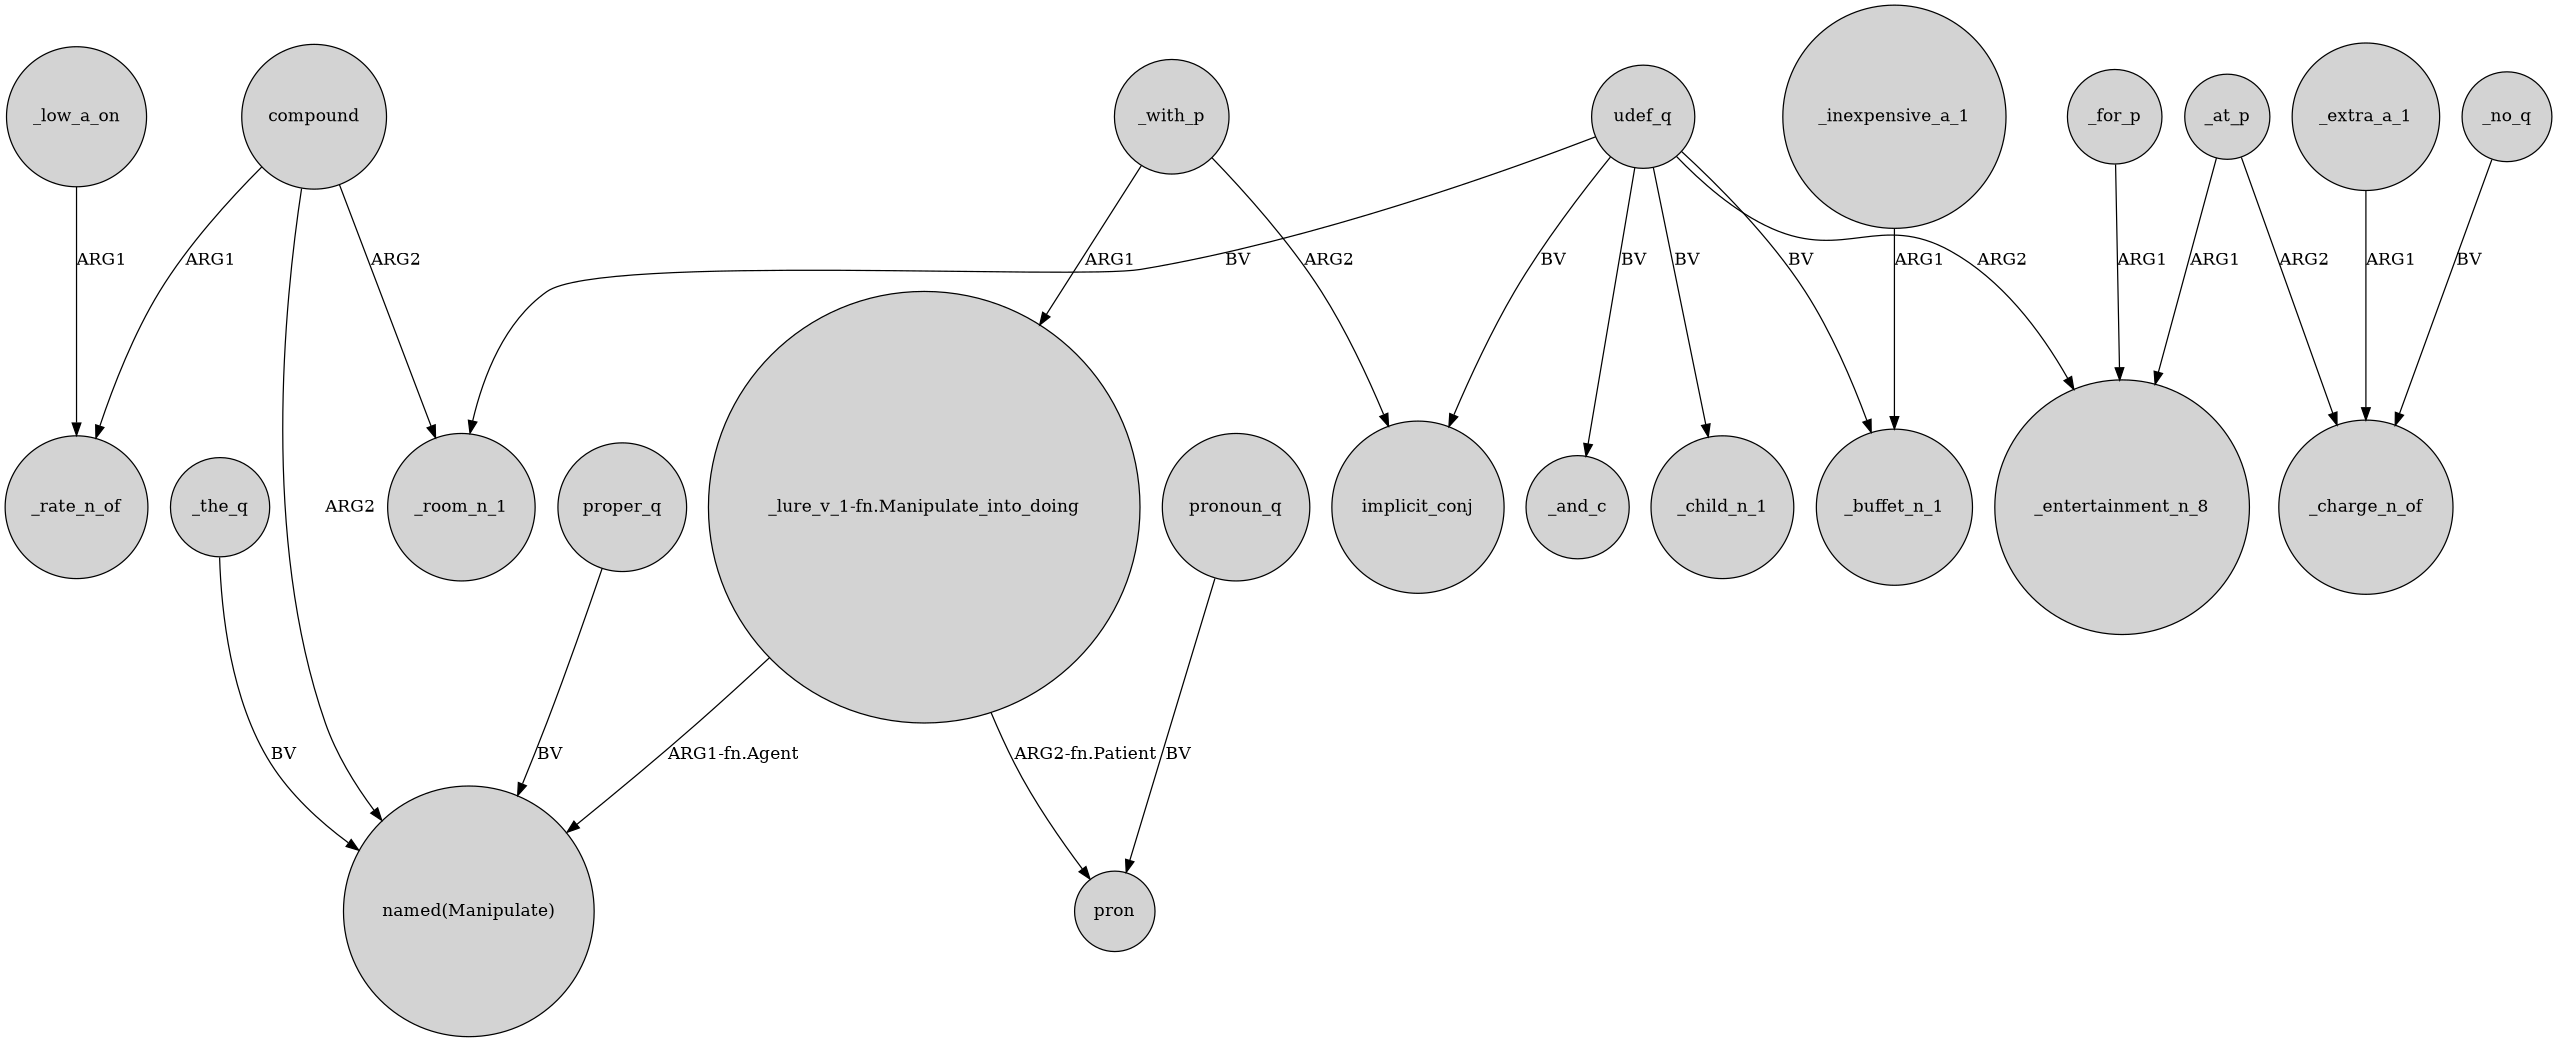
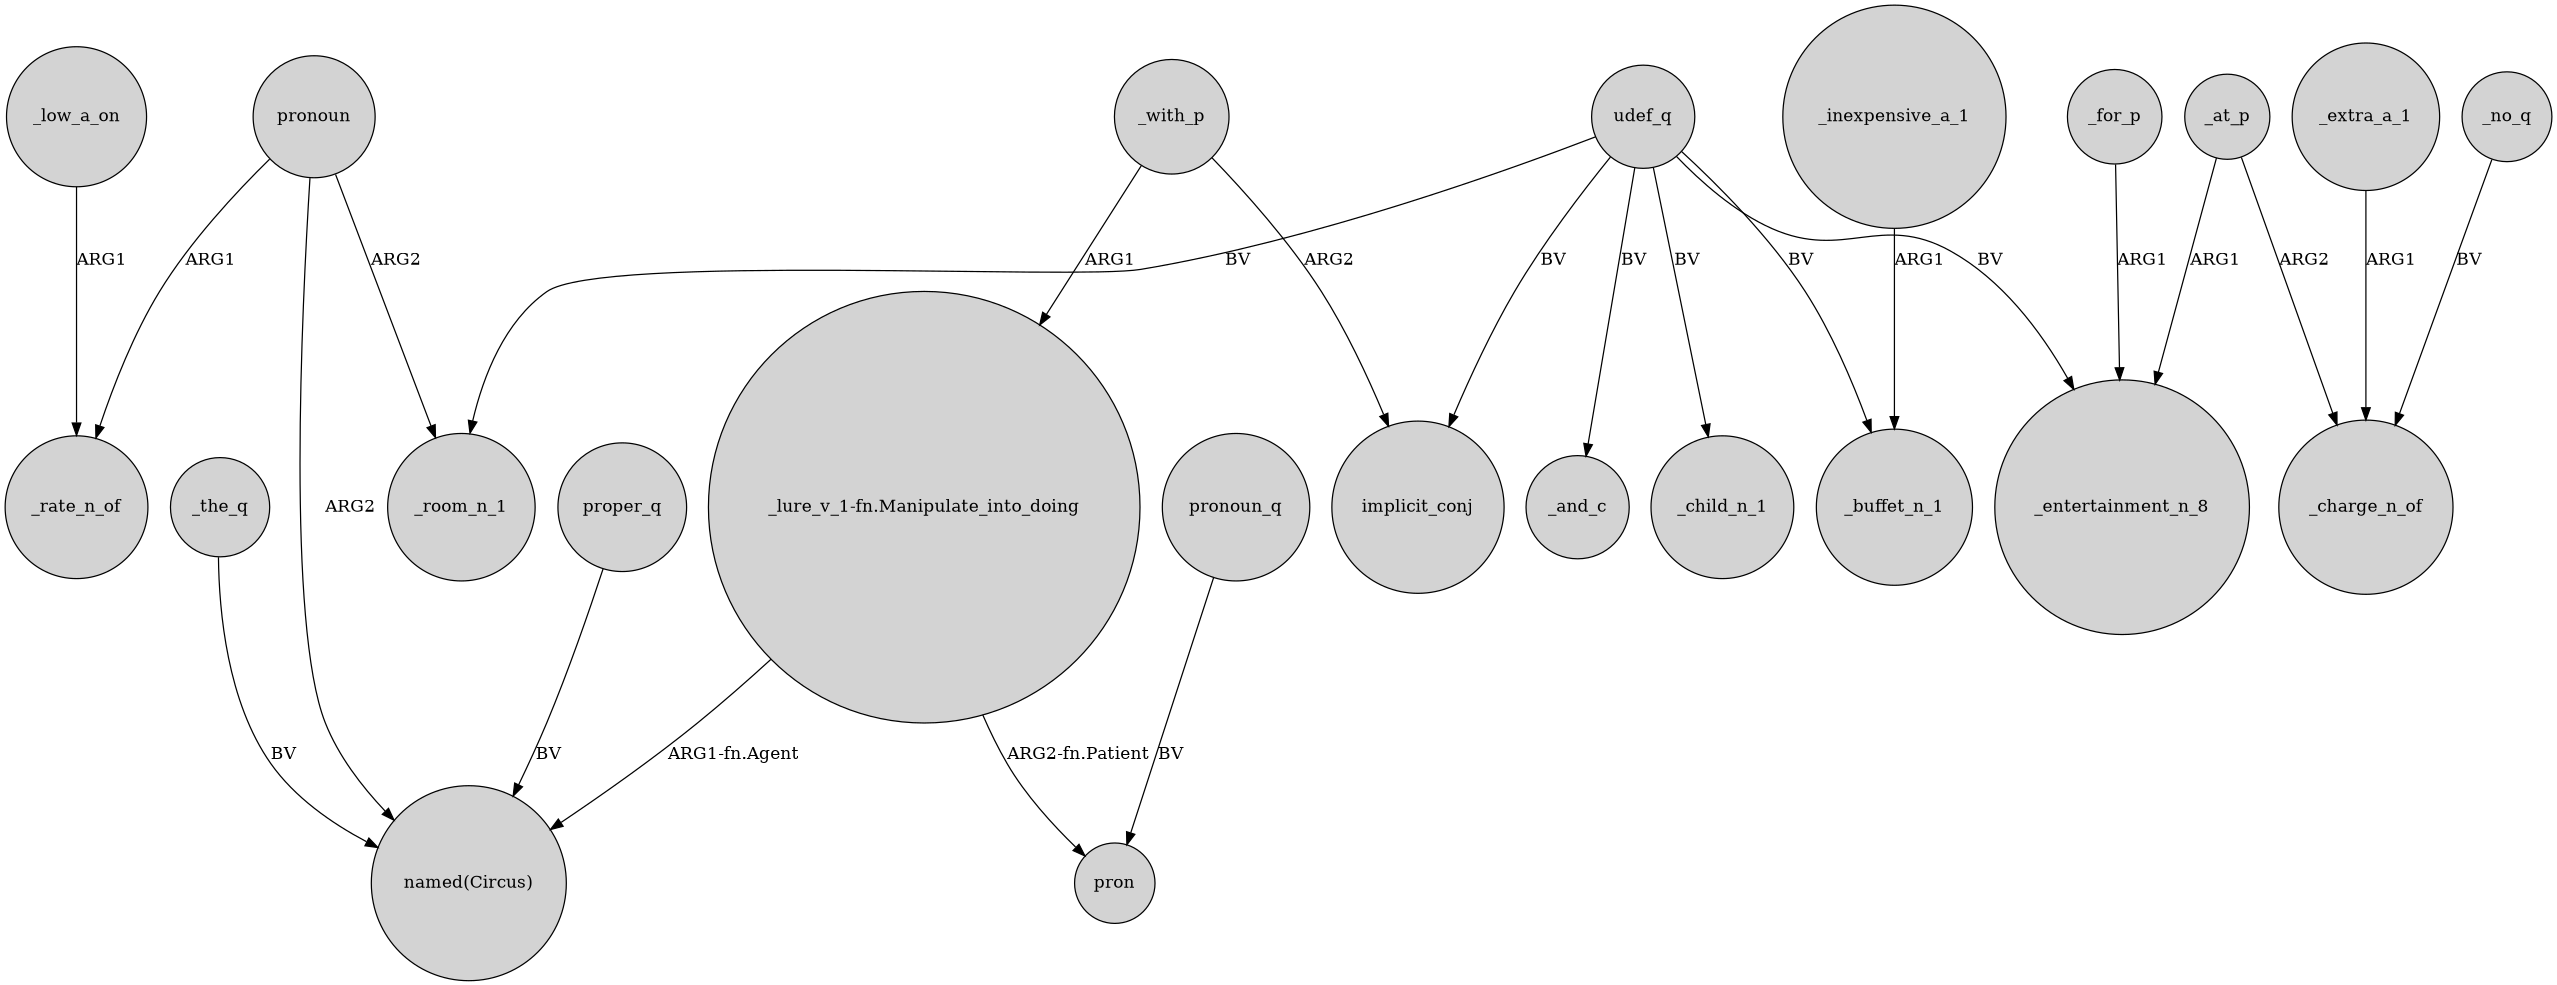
node "compound": label "compound" -> "pronoun"
edge "udef_q" -> "_entertainment_n_8": label "ARG2" -> "BV"
node "named(Manipulate)": label "named(Manipulate)" -> "named(Circus)"
